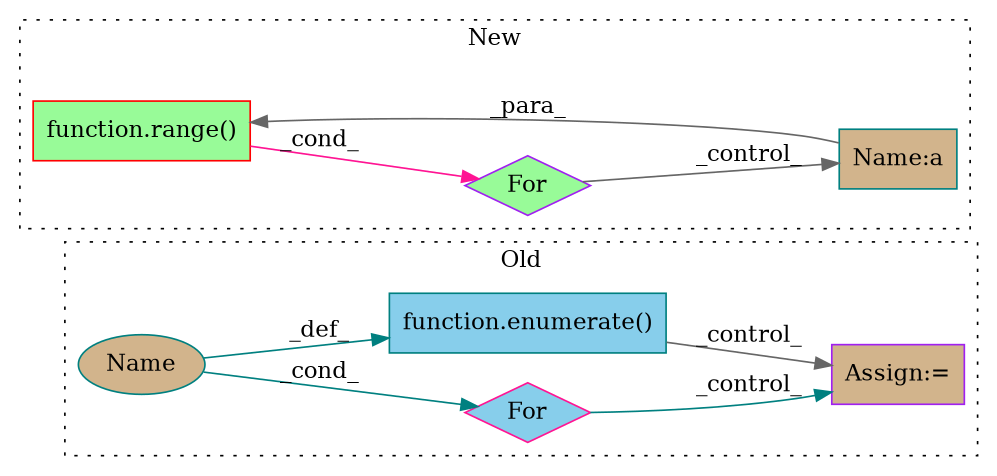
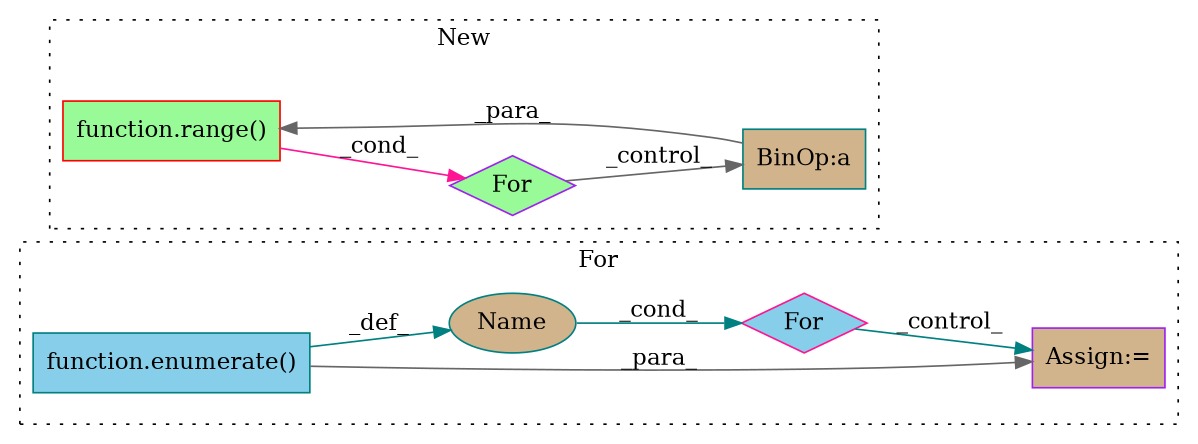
node "Name:a": label "Name:a" -> "BinOp:a"
cluster "Old": label "Old" -> "For"
edge "function.enumerate()" -> "Assign:=": label "_control_" -> "_para_"
edge "Name" -> "function.enumerate()": reversed
